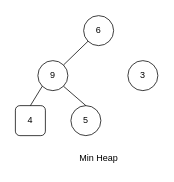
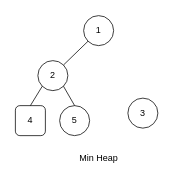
node "6": label "6" -> "1"
node "9": label "9" -> "2"
node "3": moved (143, 75) -> (143, 113)
node "5": moved (86, 120) -> (75, 120)
